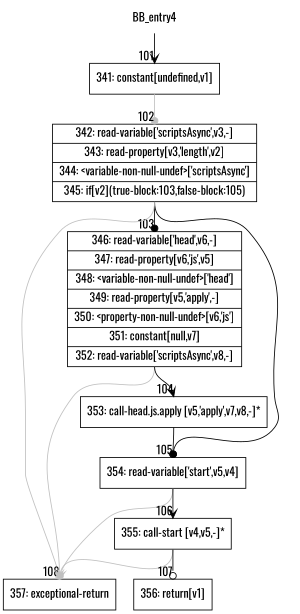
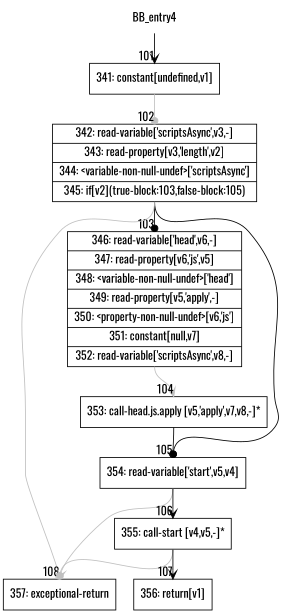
edge "346: read-variable['head',v6,-]" -> "353: call-head.js.apply [v5,'apply',v7,v8,-]*": color black -> gray
edge "346: read-variable['head',v6,-]" -> "357: exceptional-return": removed
edge "355: call-start [v4,v5,-]*" -> "356: return[v1]": arrowhead odot -> vee
